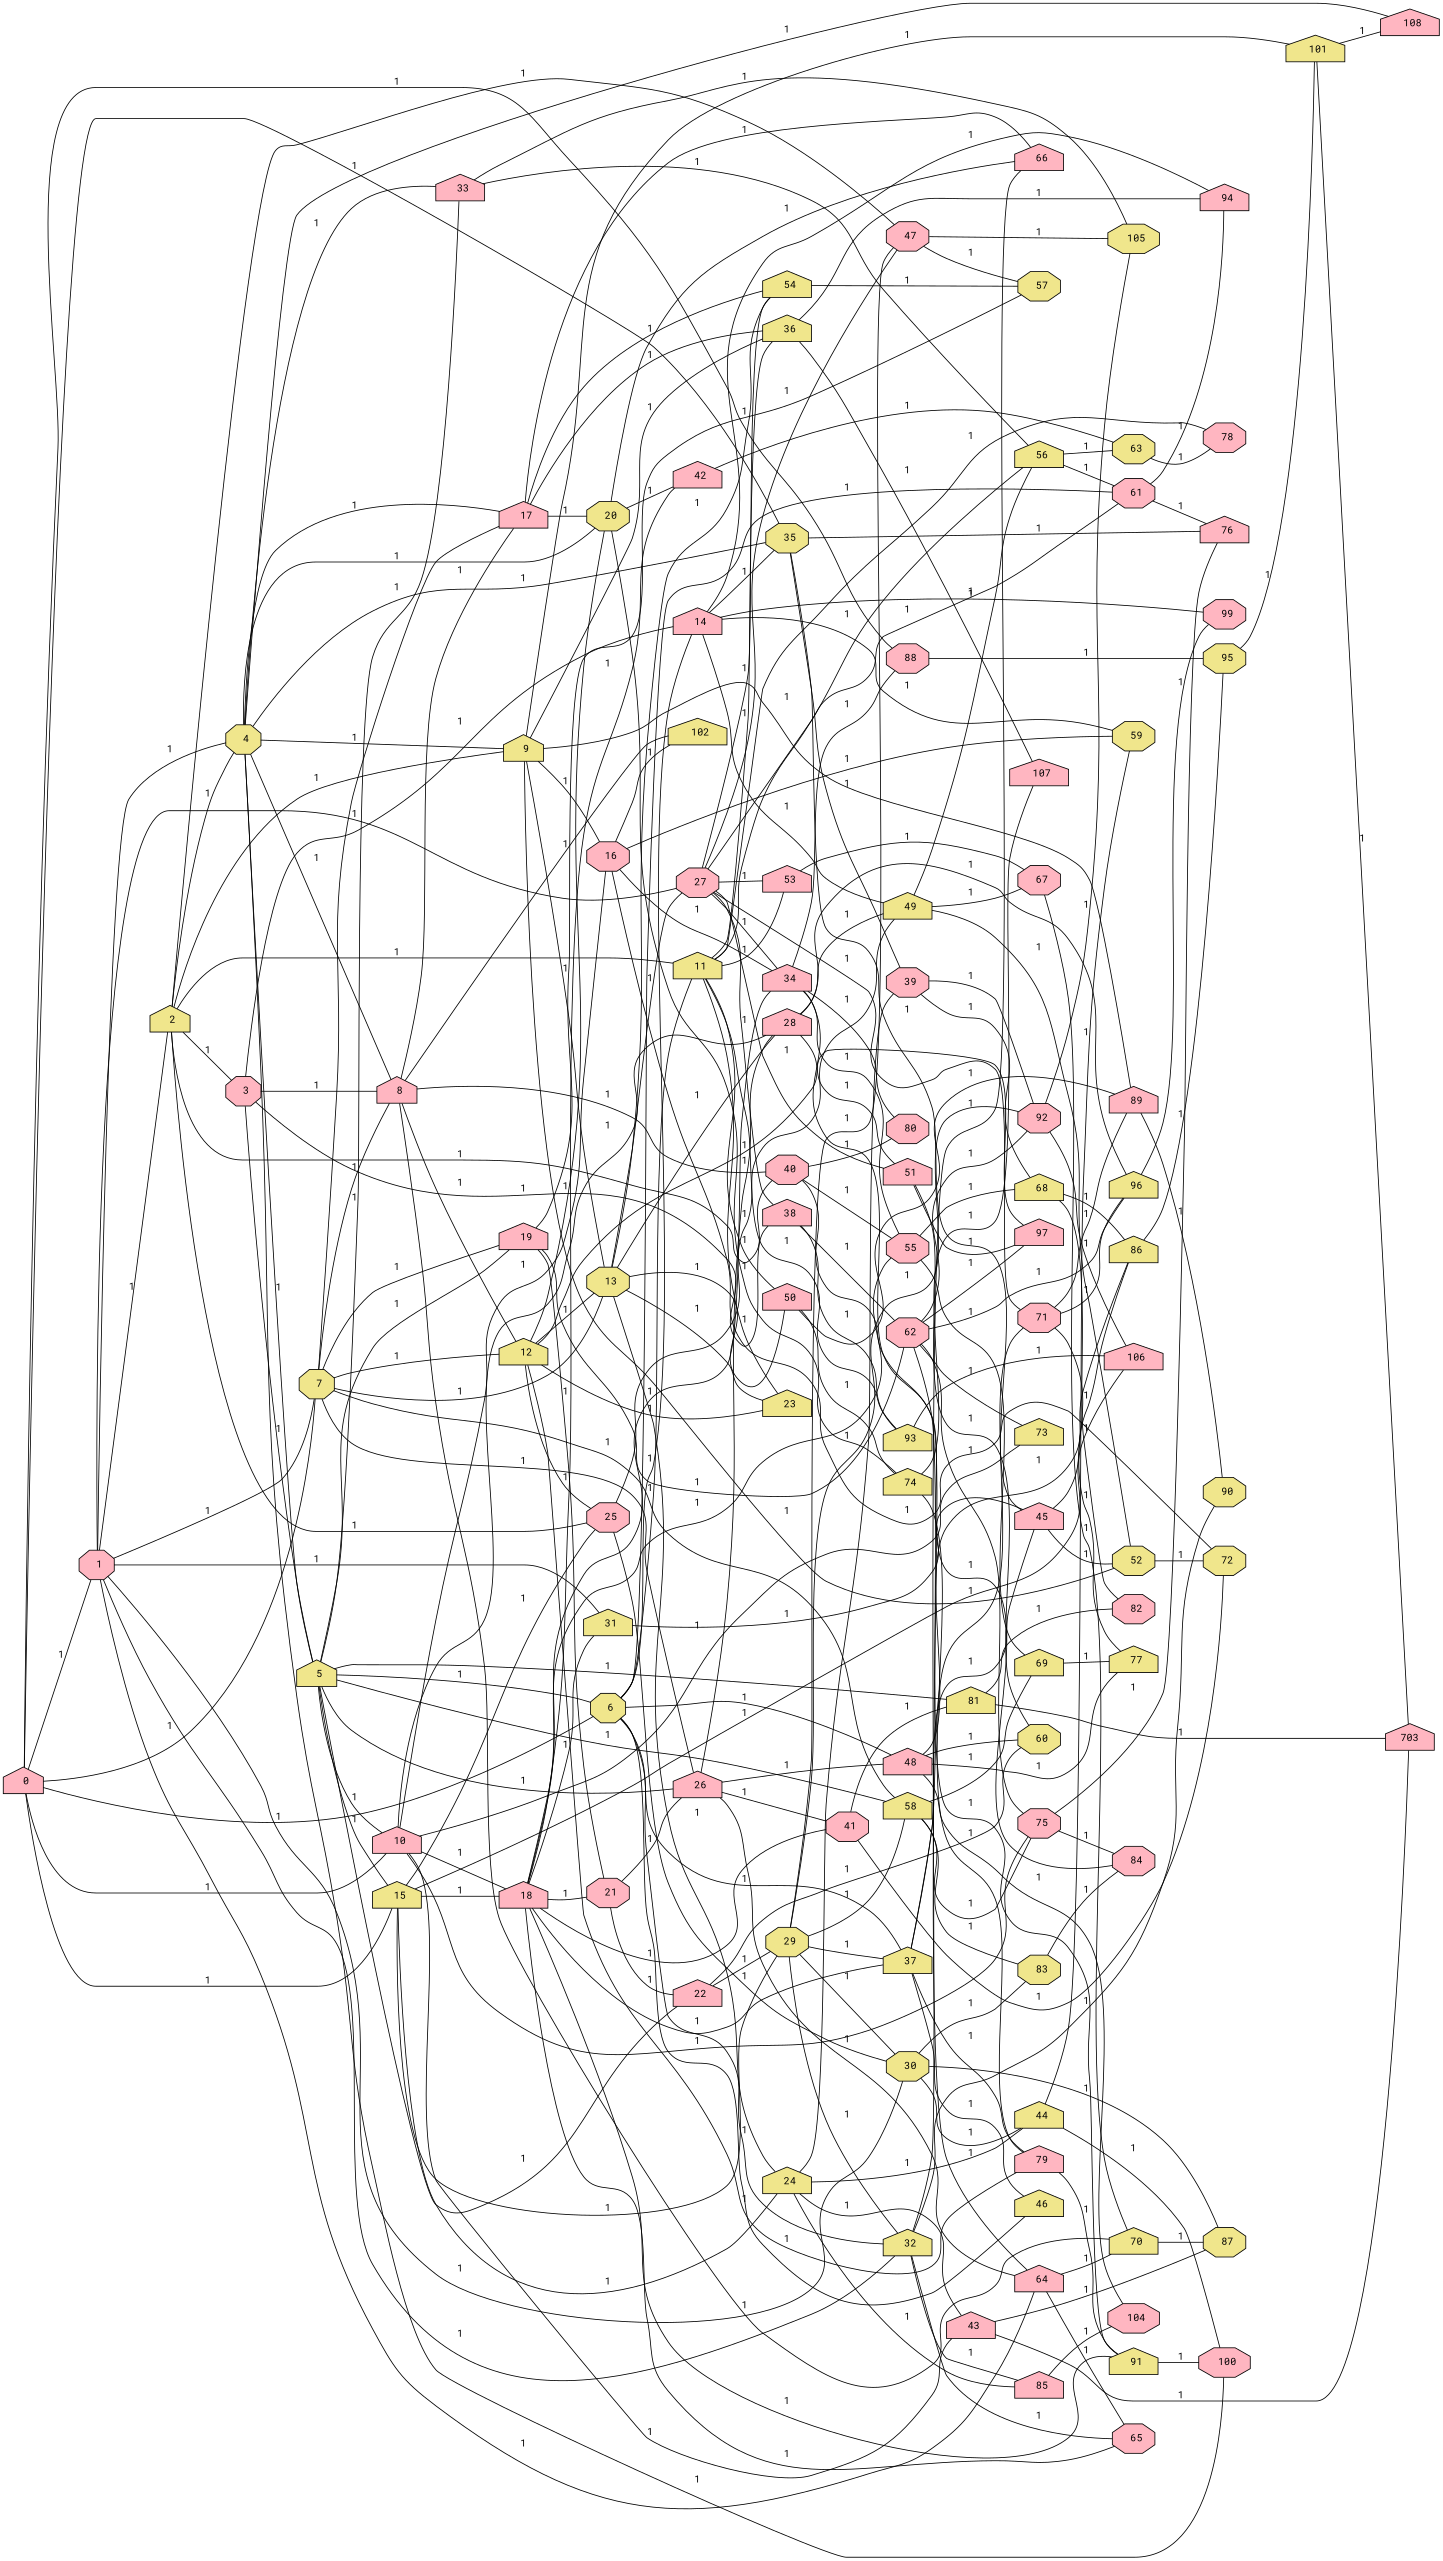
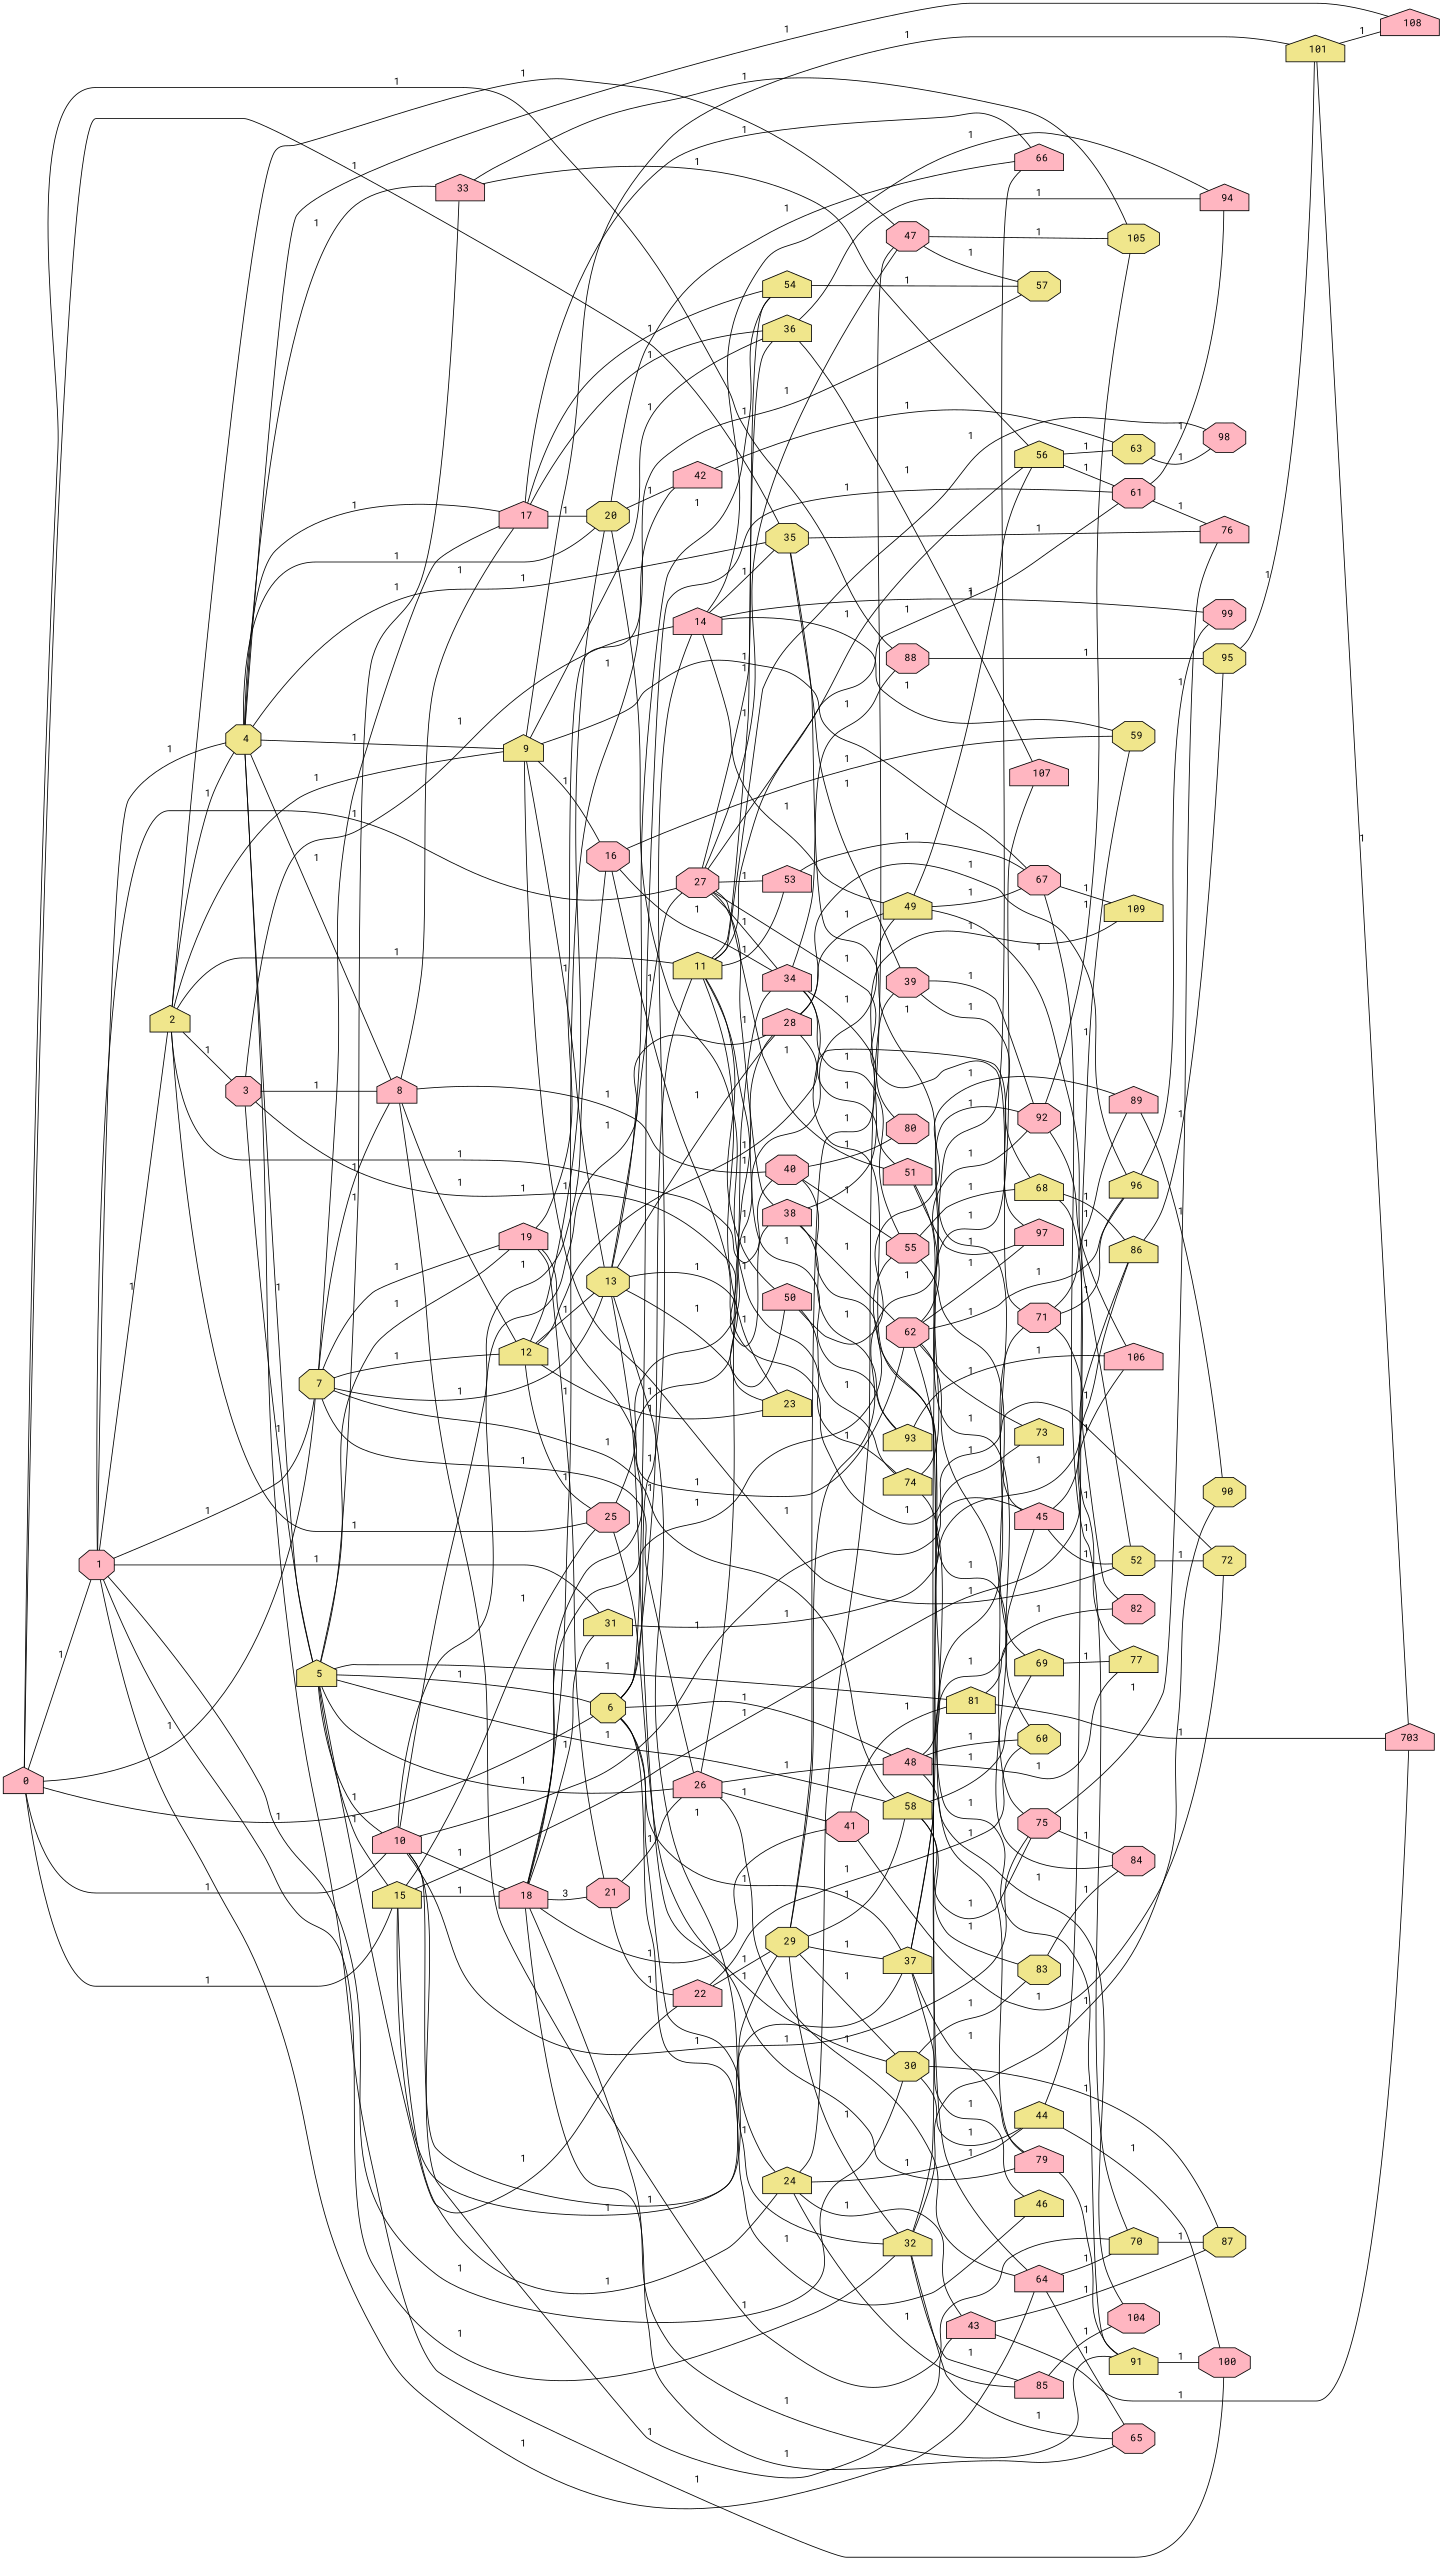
node "78": label "78" -> "98"
node "102": removed
edge "9" -- "89": now "9" -- "67"
node "109": added
edge "21" -- "18": label "1" -> "3"
edge "12" -- "79": now "13" -- "79"
edge "18" -- "37": now "10" -- "37"
